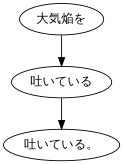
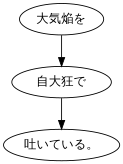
node "吐いている": label "吐いている" -> "自大狂で"
